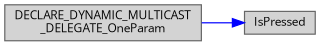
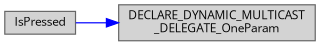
edge "DECLARE_DYNAMIC_MULTICAST _DELEGATE_OneParam" -> "IsPressed": reversed
